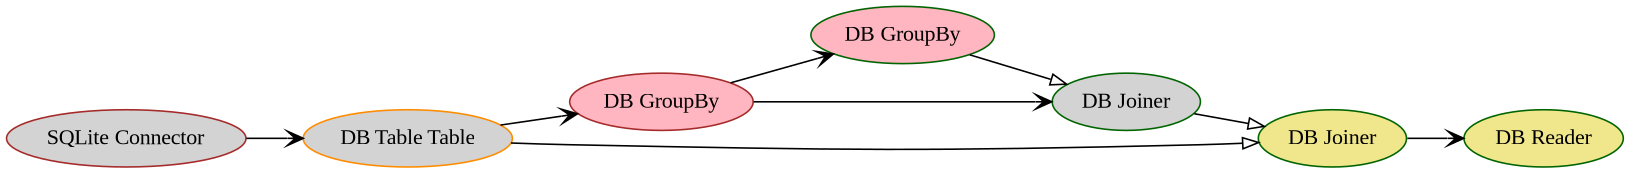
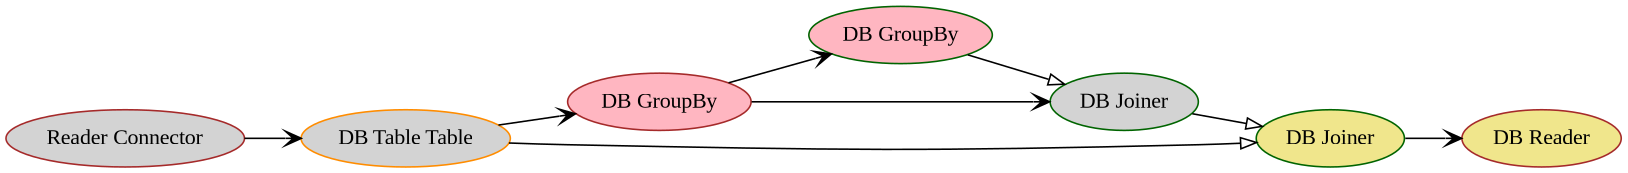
node "SQLite Connector": label "SQLite Connector" -> "Reader Connector"
node "DB Reader": color darkgreen -> brown
